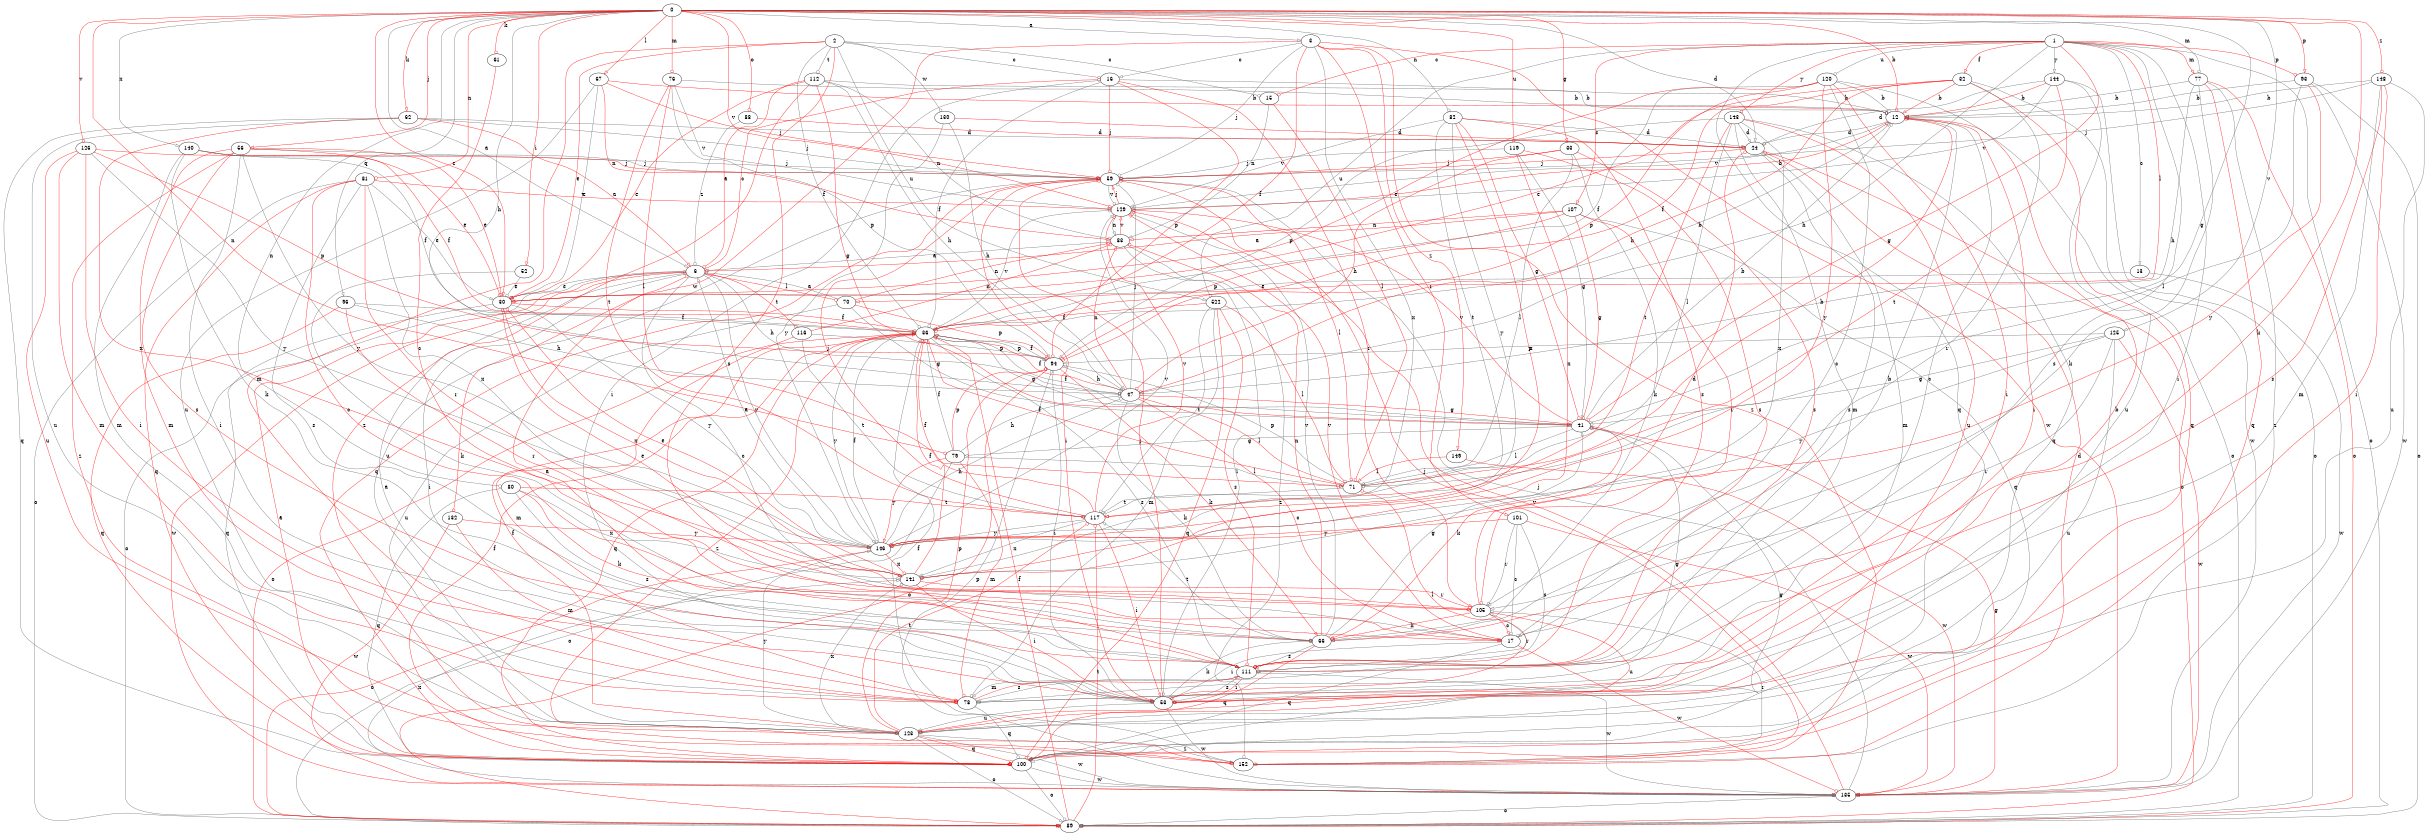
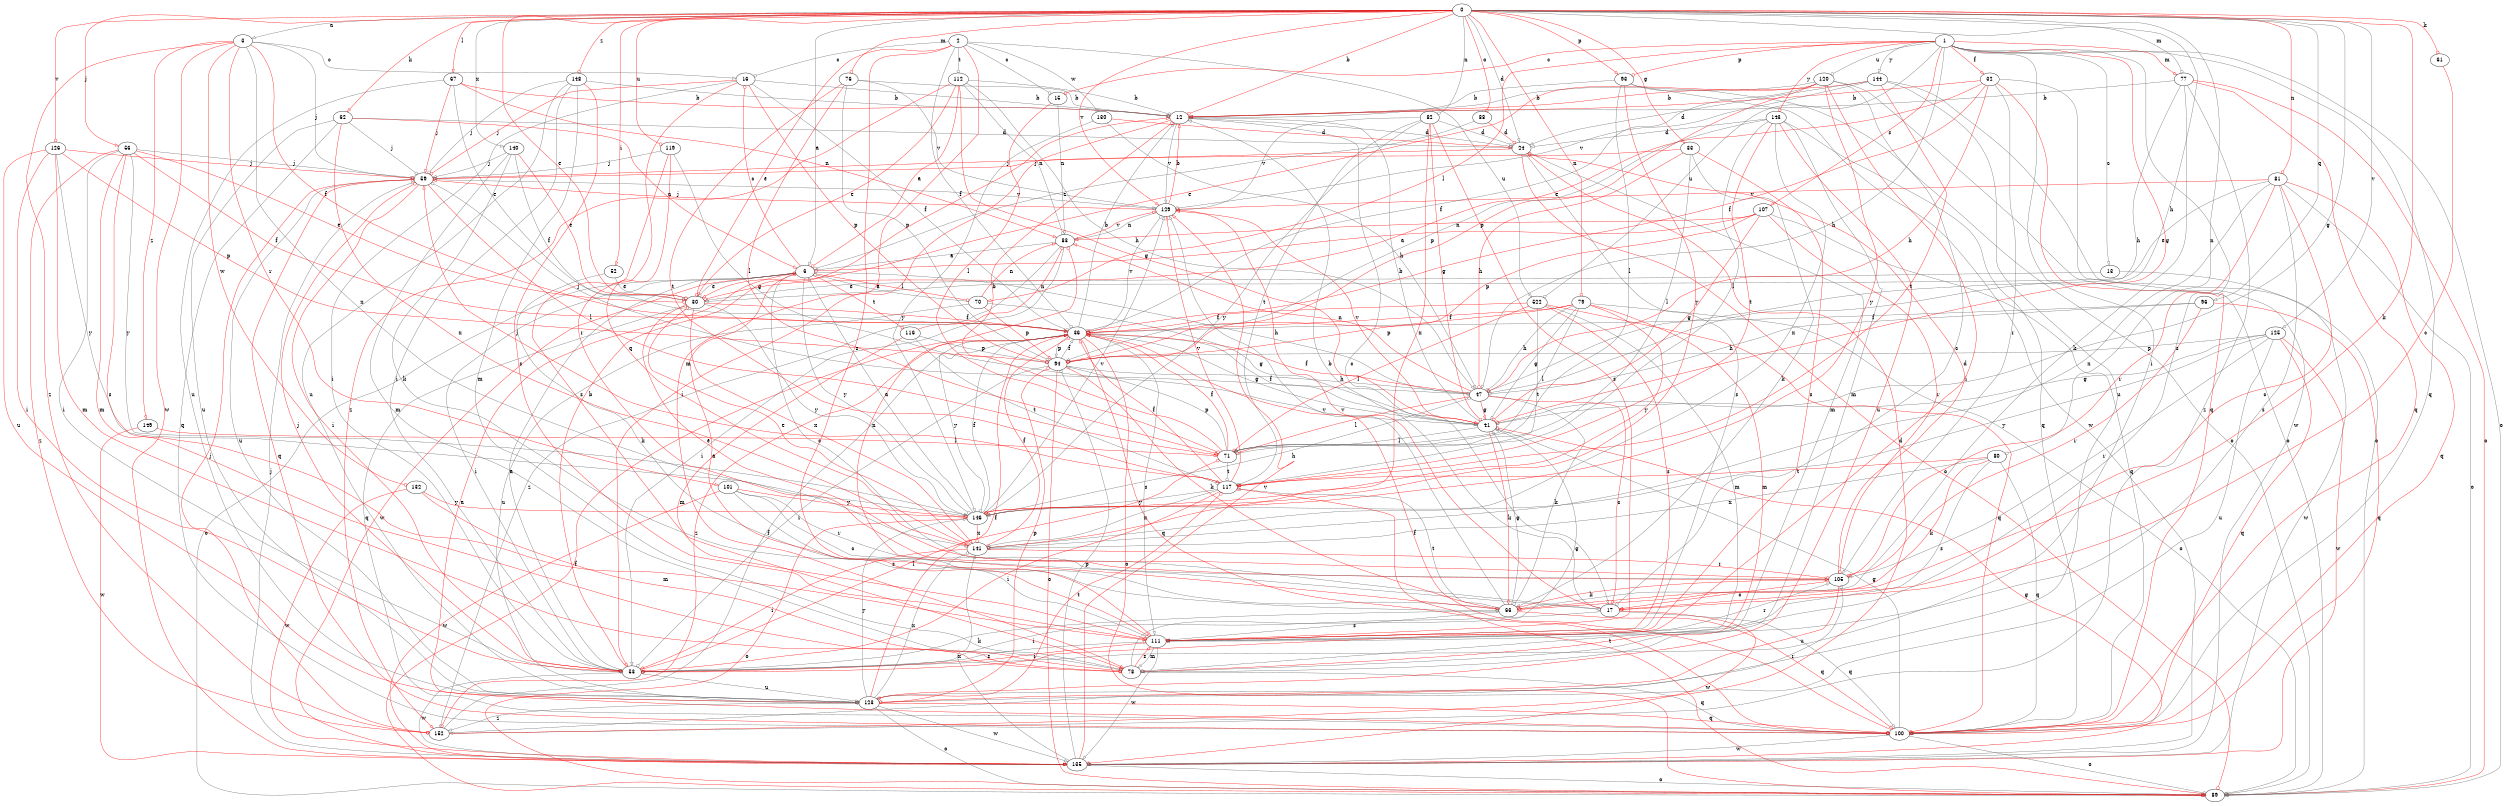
edge "119" -> "141": label "x" -> "q"
edge "79" -> "36": color gray40 -> red
edge "41" -> "79": reversed
edge "125" -> "100": added, label "q"
edge "148" -> "53": color red -> gray40
